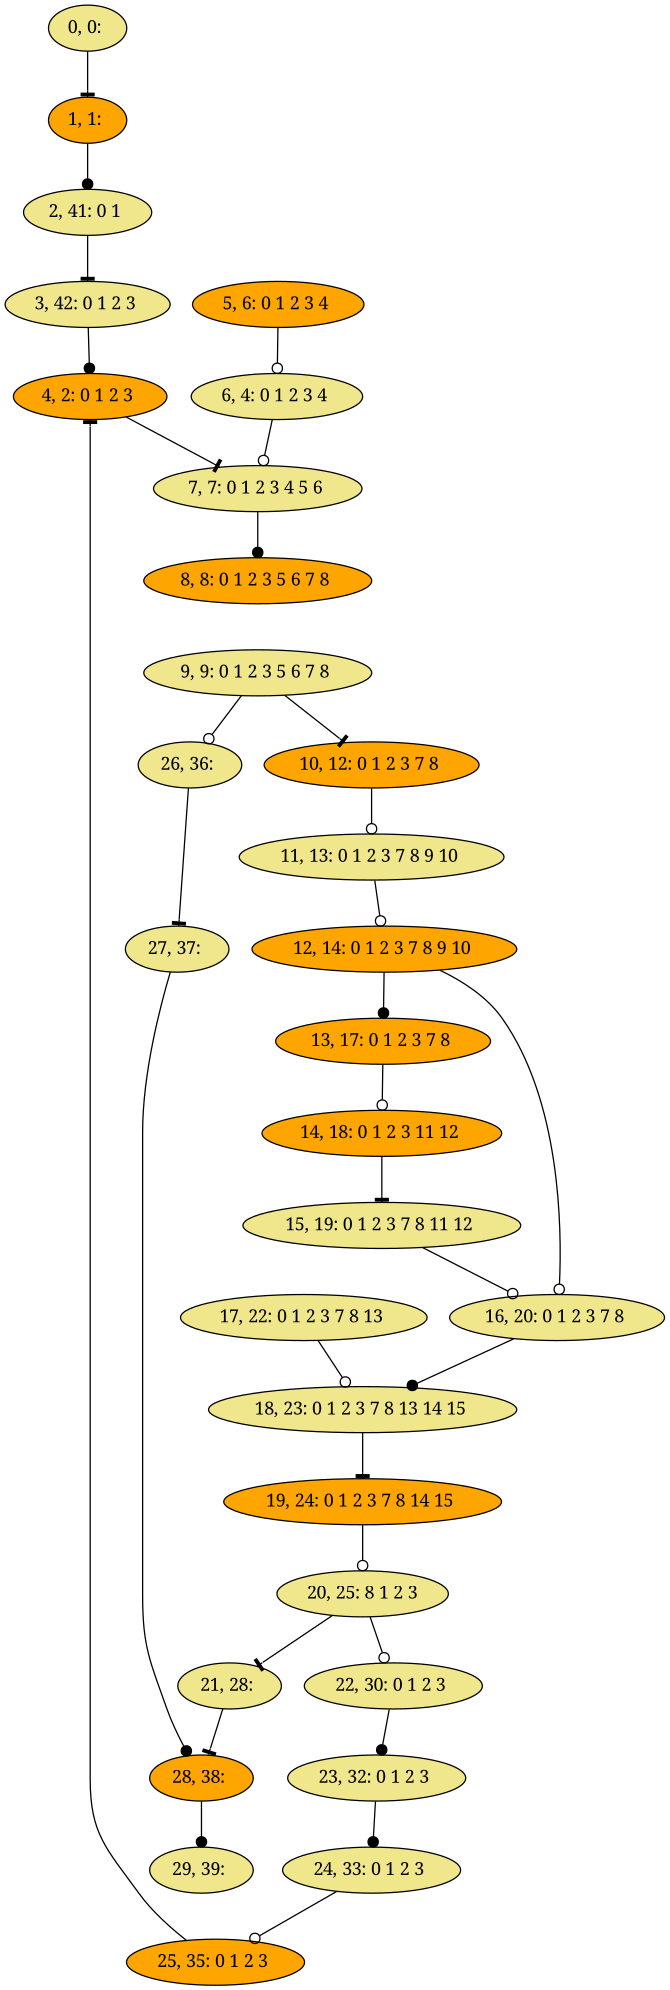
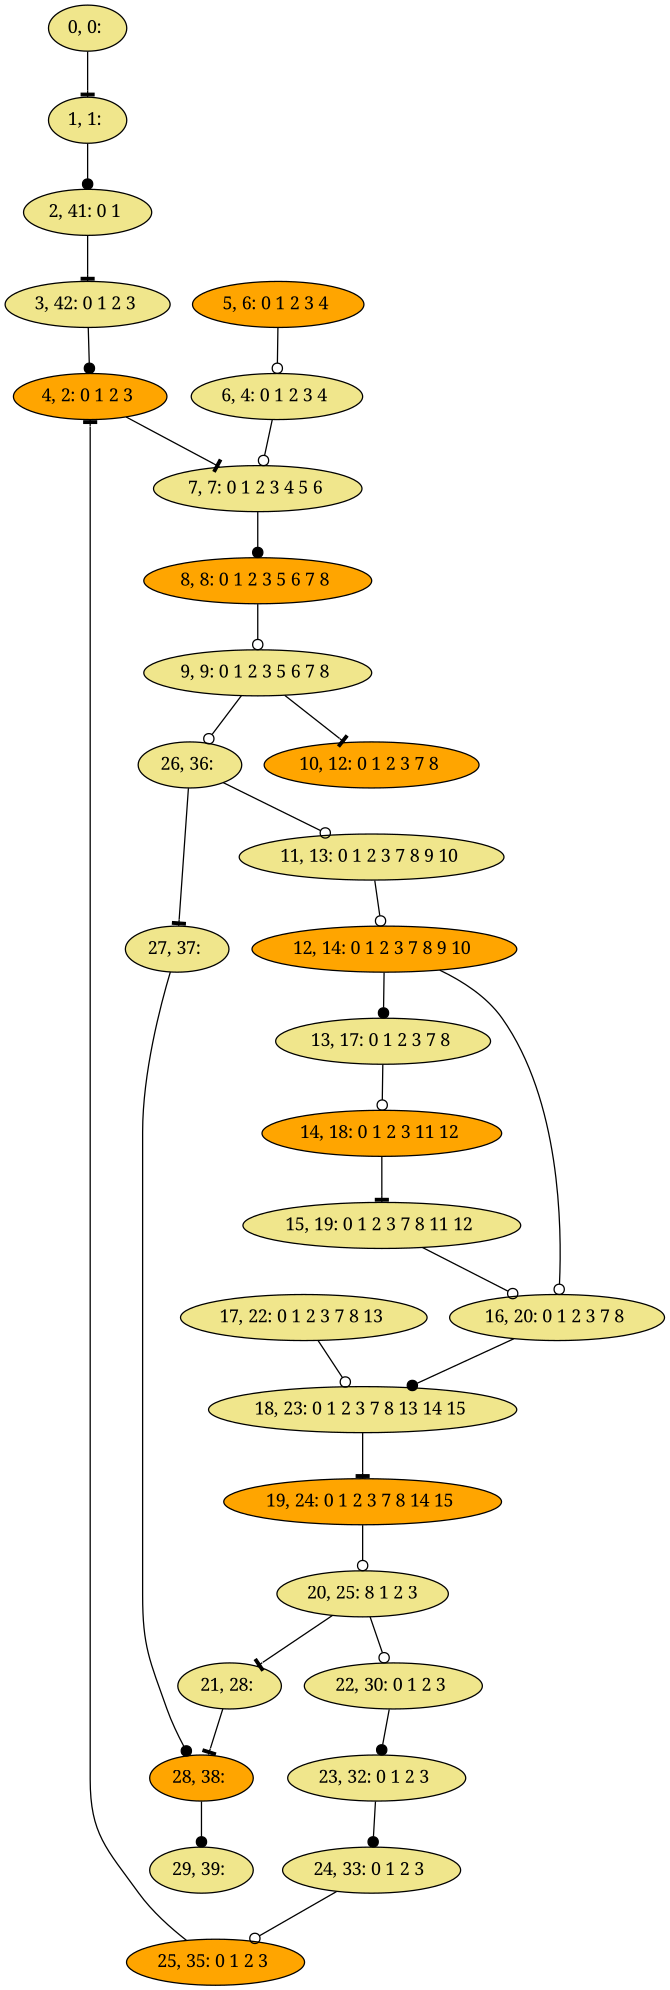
node "1, 1:": fillcolor orange -> khaki
edge "8, 8: 0 1 2 3 5 6 7 8" -> "9, 9: 0 1 2 3 5 6 7 8": added
edge "10, 12: 0 1 2 3 7 8" -> "11, 13: 0 1 2 3 7 8 9 10": now "26, 36:" -> "11, 13: 0 1 2 3 7 8 9 10"
node "13, 17: 0 1 2 3 7 8": fillcolor orange -> khaki
